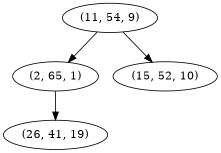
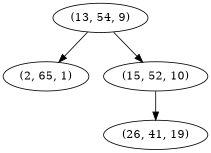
node "(11, 54, 9)": label "(11, 54, 9)" -> "(13, 54, 9)"
edge "(2, 65, 1)" -> "(26, 41, 19)": now "(15, 52, 10)" -> "(26, 41, 19)"
